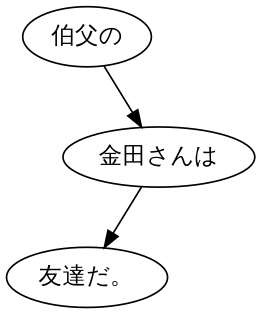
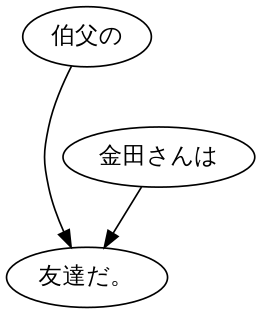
edge "伯父の" -> "金田さんは": now "伯父の" -> "友達だ。"
